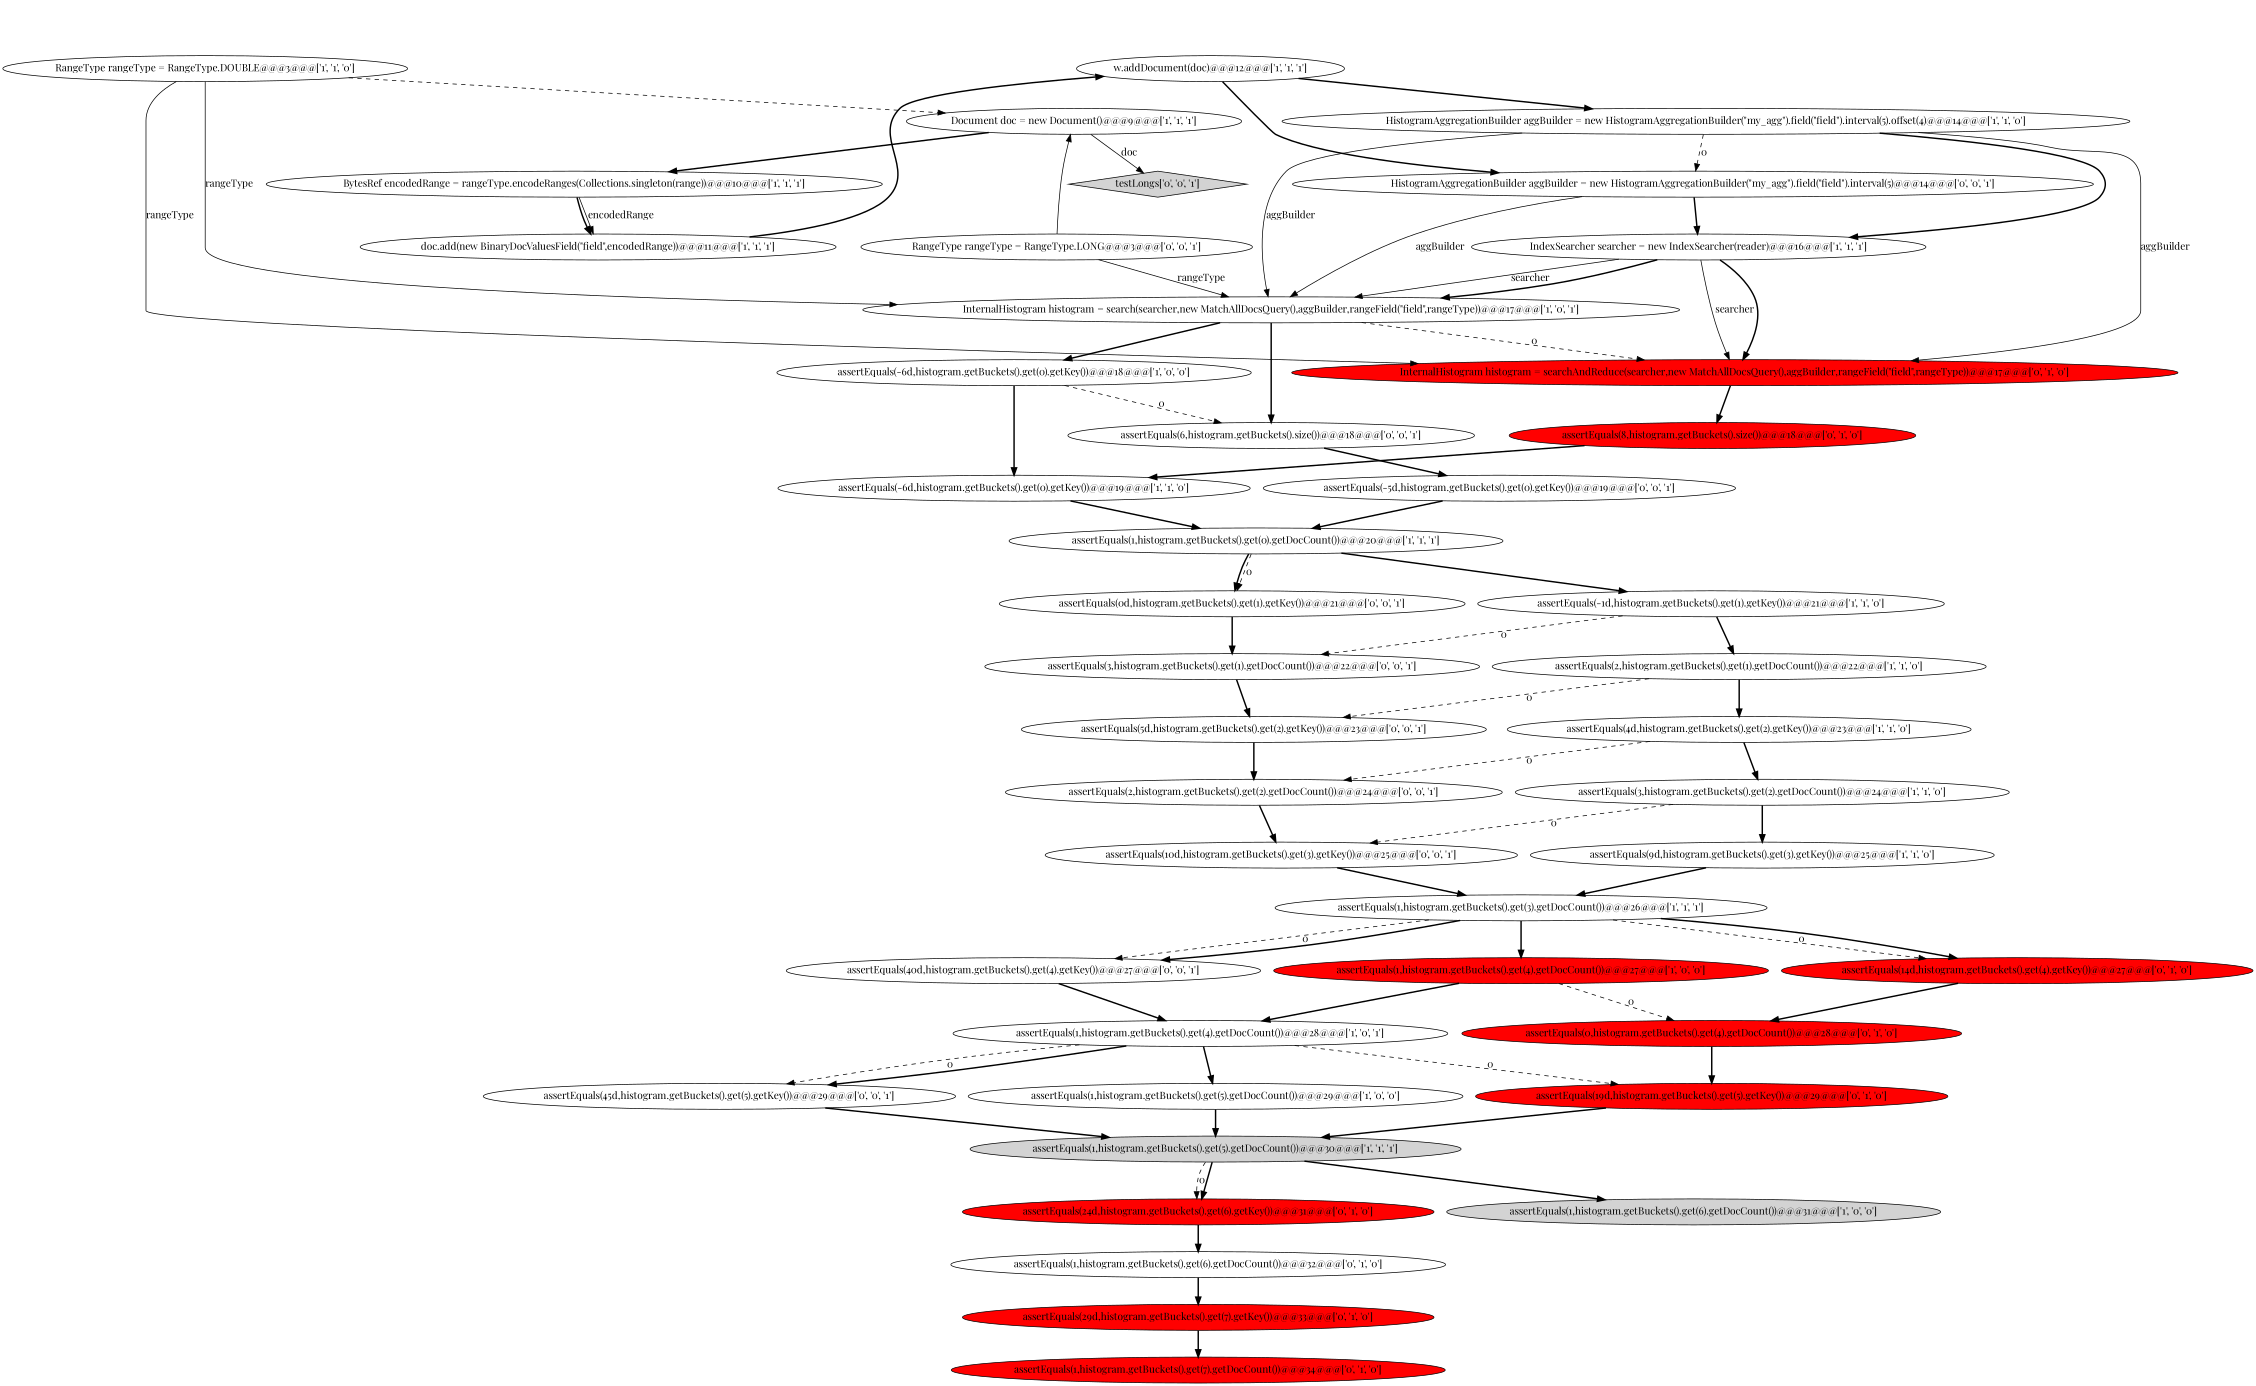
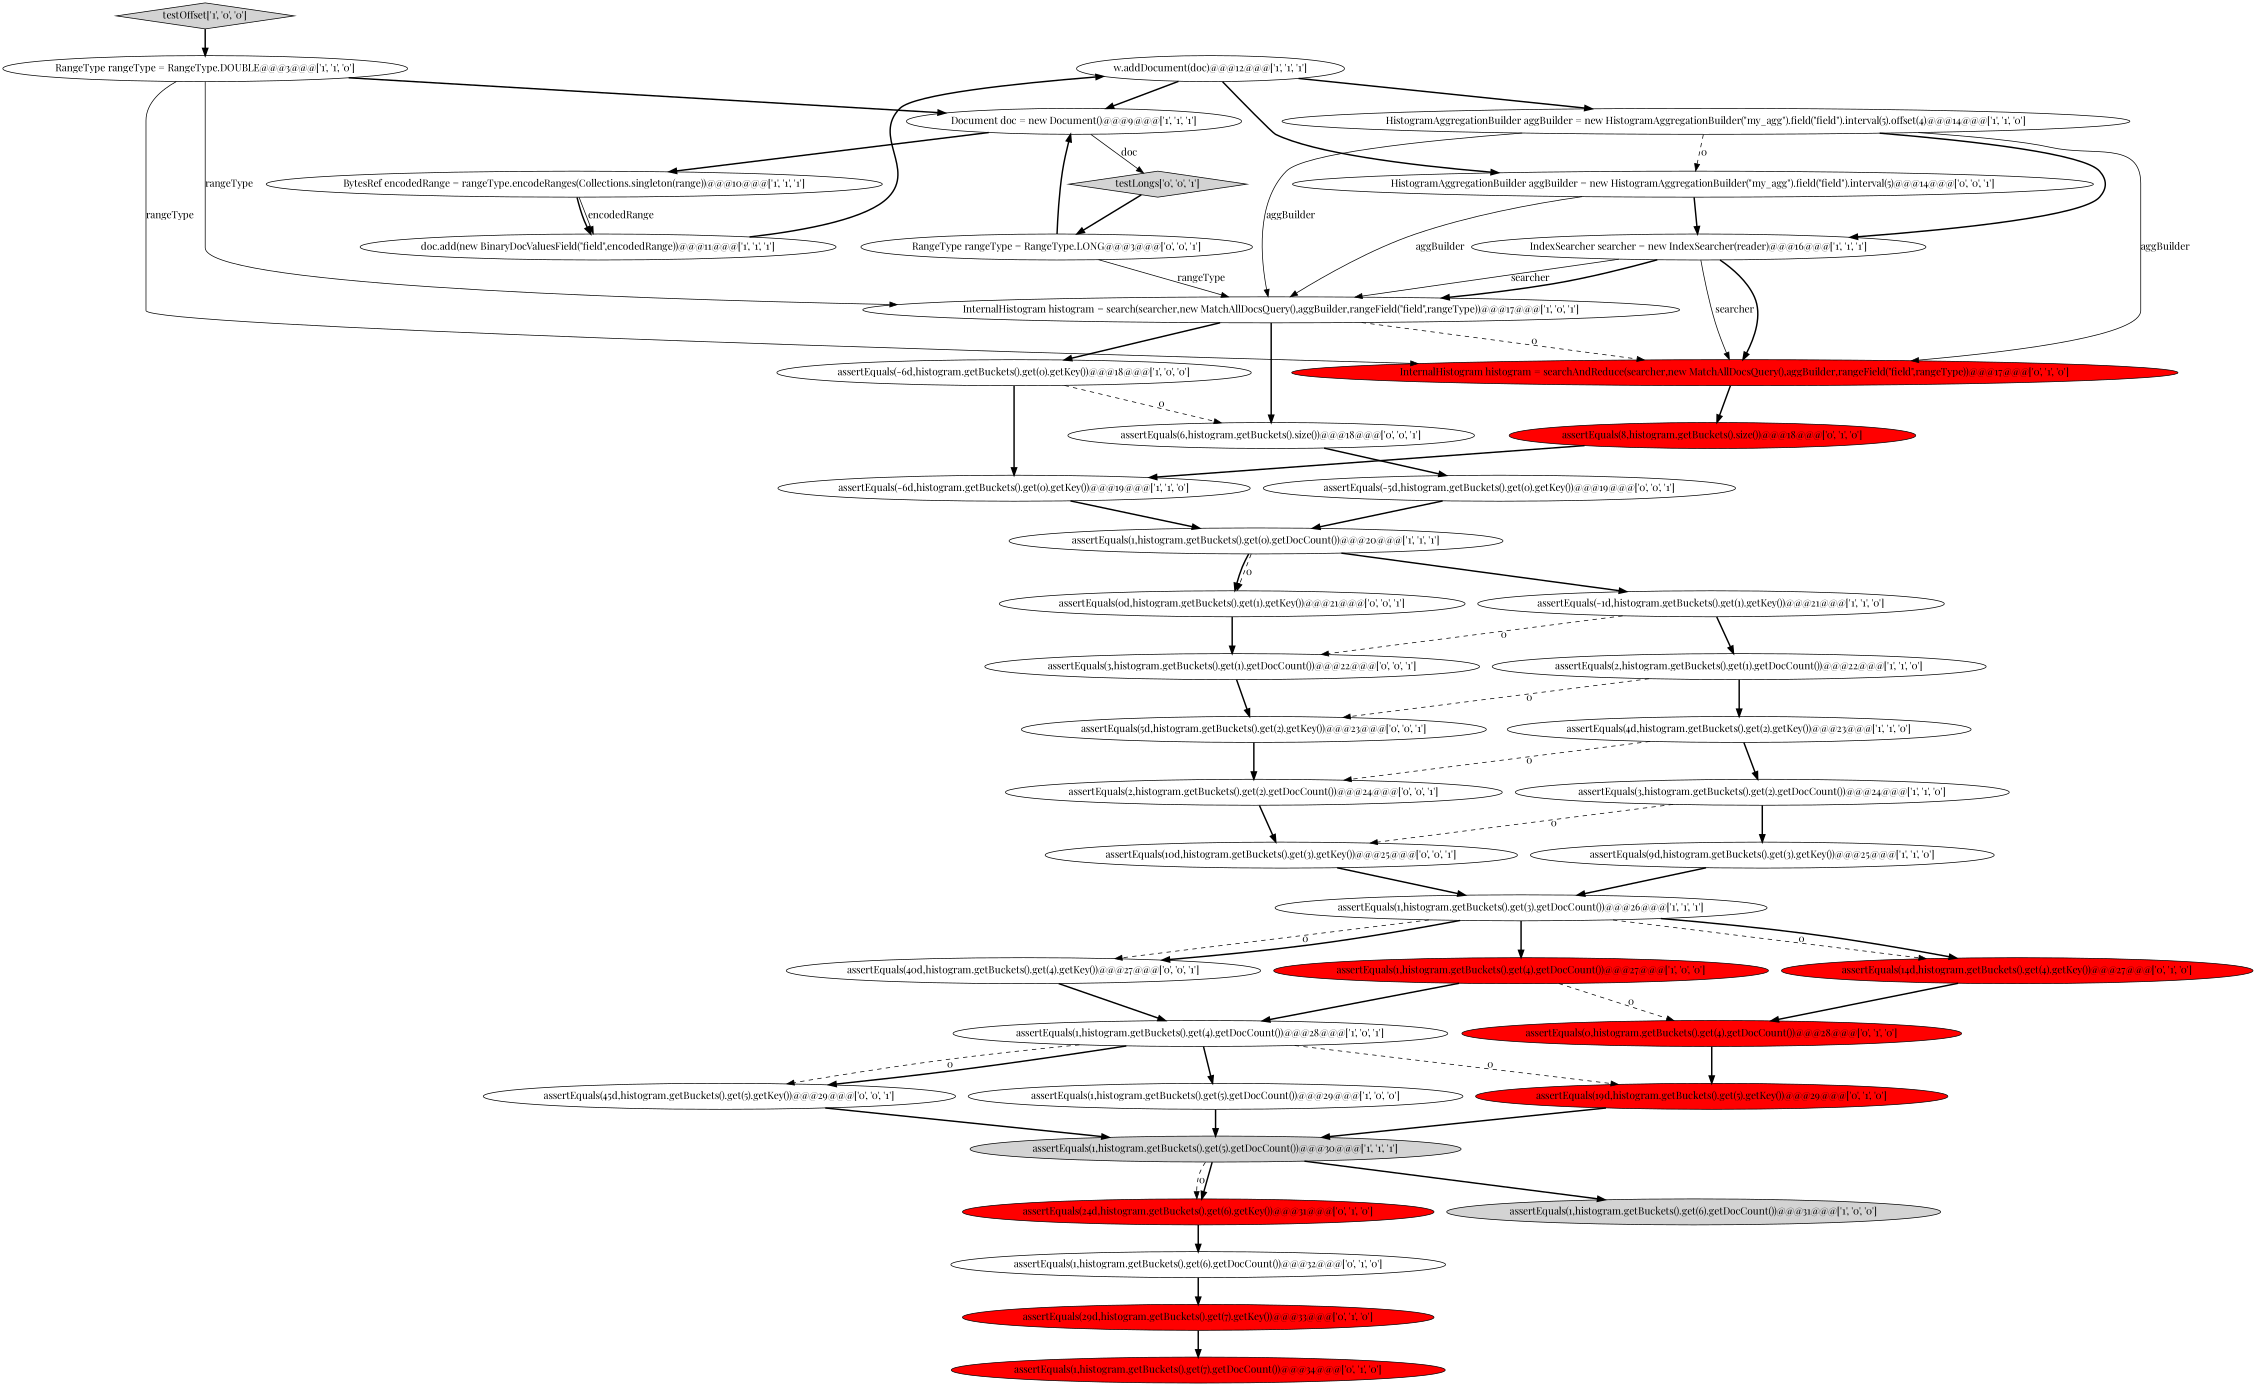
node "testOffset['1', '0', '0']": added
edge "w.addDocument(doc)@@@12@@@['1', '1', '1']" -> "Document doc = new Document()@@@9@@@['1', '1', '1']": added
edge "RangeType rangeType = RangeType.DOUBLE@@@3@@@['1', '1', '0']" -> "Document doc = new Document()@@@9@@@['1', '1', '1']": style dashed -> bold
edge "RangeType rangeType = RangeType.LONG@@@3@@@['0', '0', '1']" -> "Document doc = new Document()@@@9@@@['1', '1', '1']": style solid -> bold
edge "testLongs['0', '0', '1']" -> "RangeType rangeType = RangeType.LONG@@@3@@@['0', '0', '1']": added
